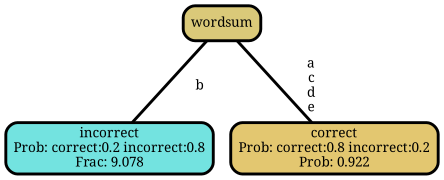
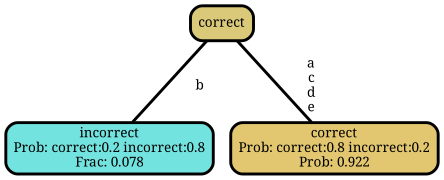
node "wordsum": label "wordsum" -> "correct"
node "incorrect Prob: correct:0.2 incorrect:0.8 Frac: 9.078": label "incorrect Prob: correct:0.2 incorrect:0.8 Frac: 9.078" -> "incorrect Prob: correct:0.2 incorrect:0.8 Frac: 0.078"
